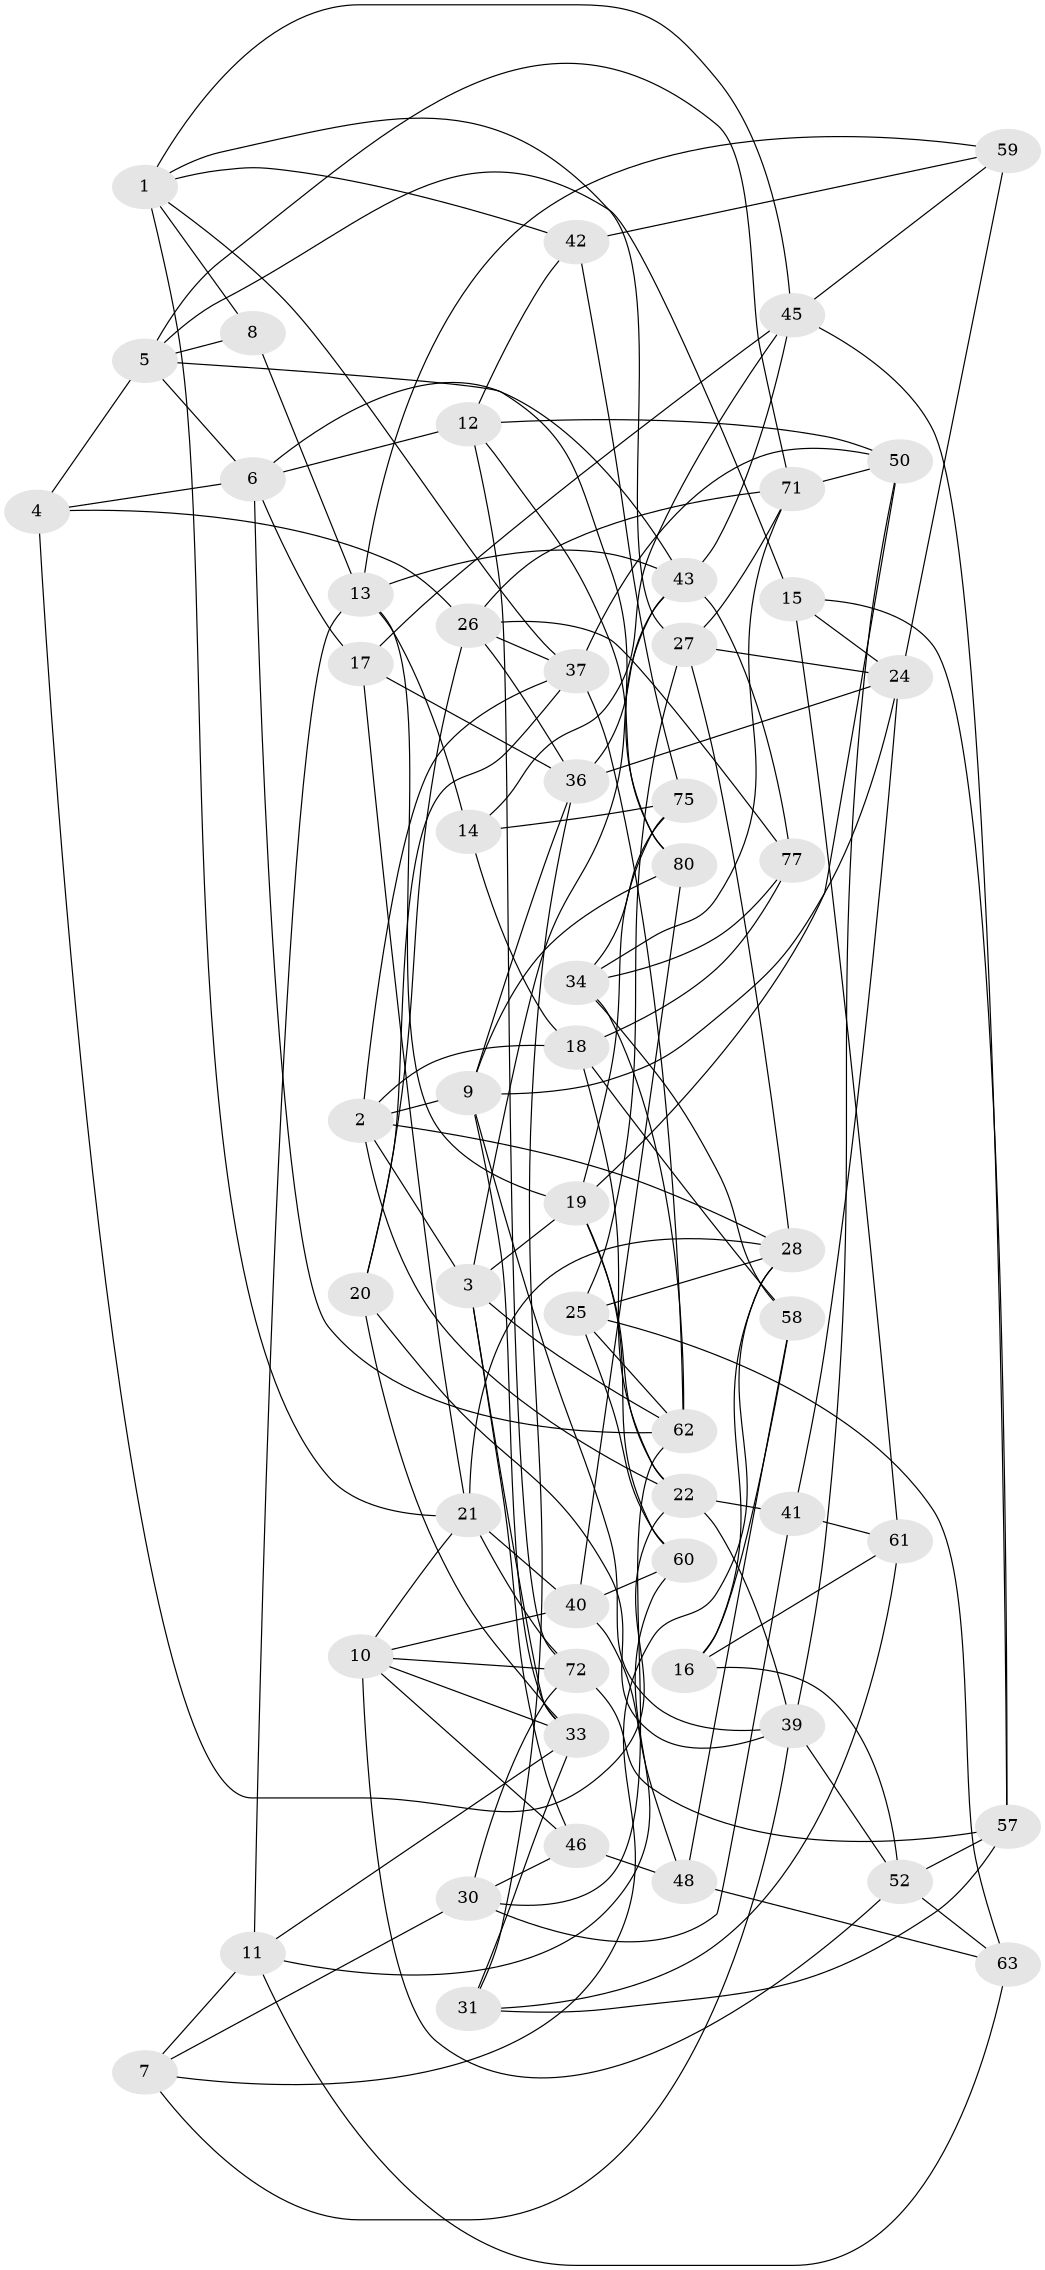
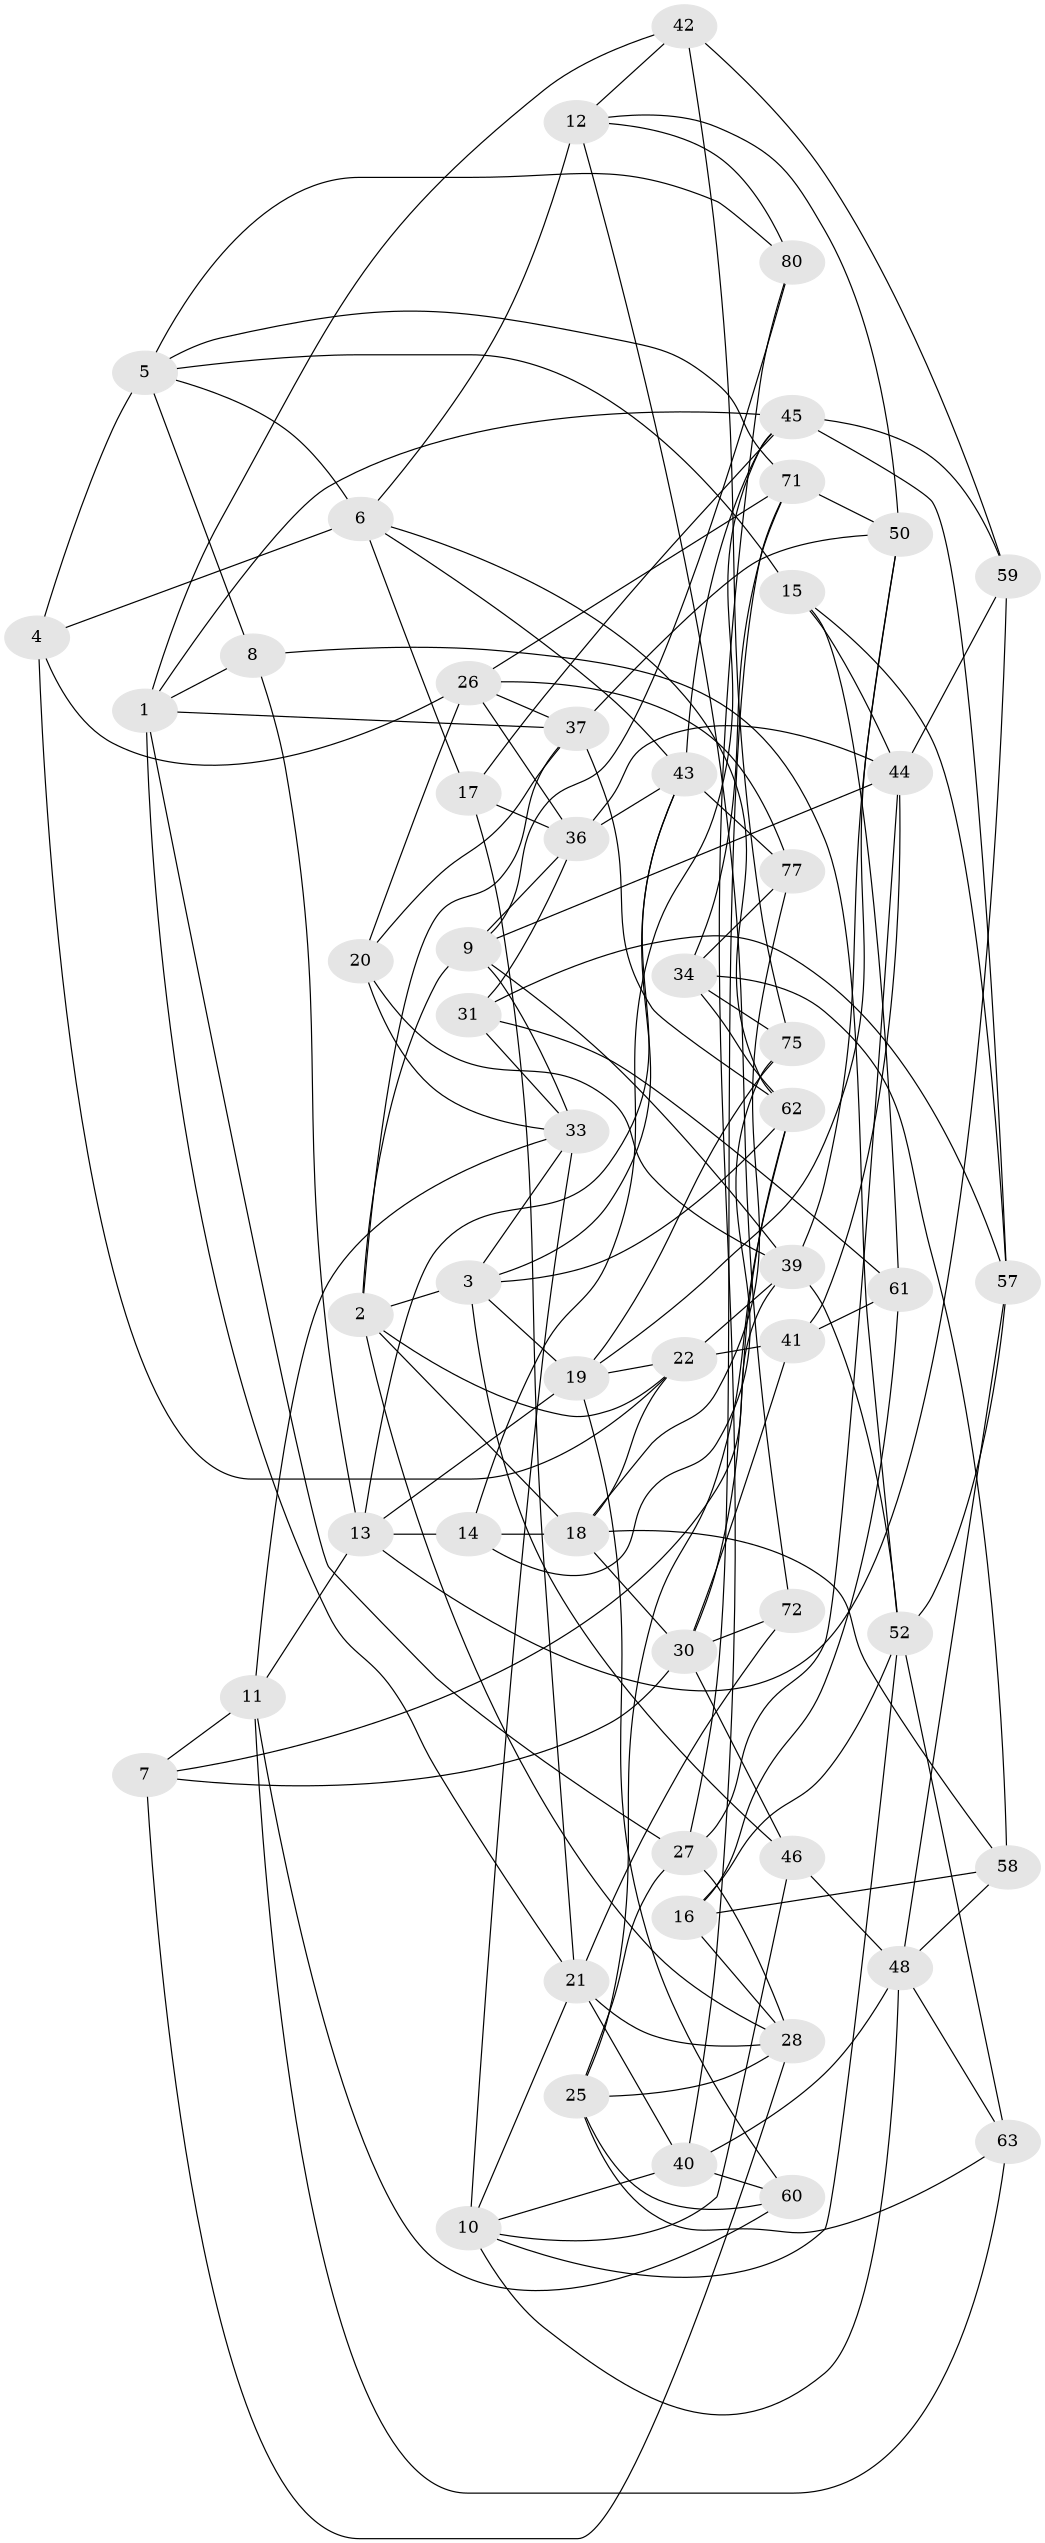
node "24": label "24" -> "44"
edge "8" -- "52": added
edge "18" -- "30": added
edge "10" -- "72": now "10" -- "48"
edge "72" -- "57": now "48" -- "57"
